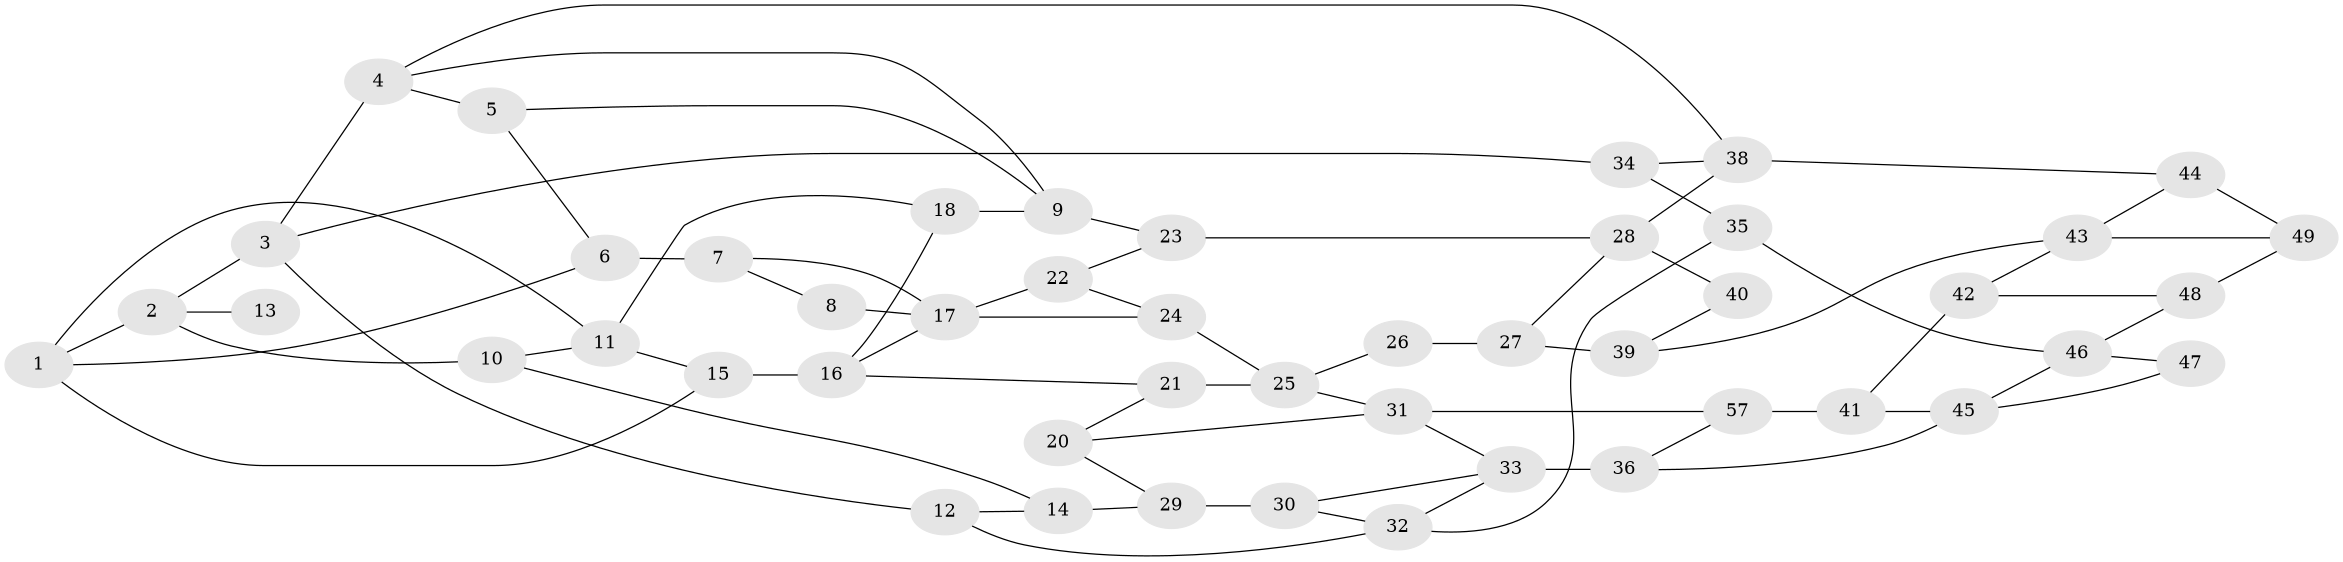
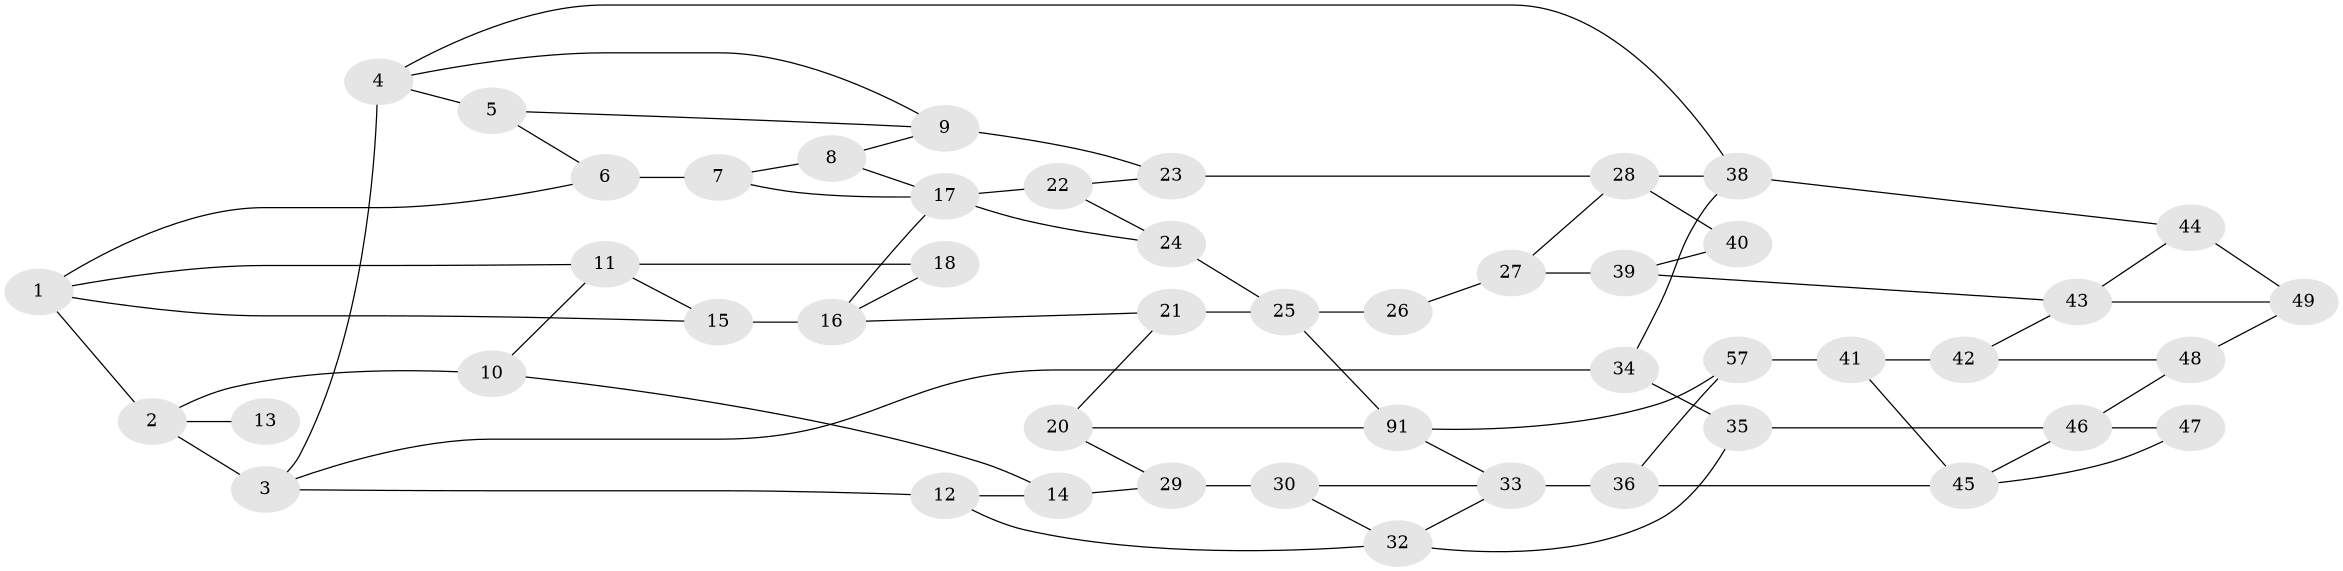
edge "18" -- "9": now "8" -- "9"
node "31": label "31" -> "91"
